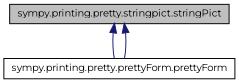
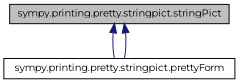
node "sympy.printing.pretty.prettyForm.prettyForm": label "sympy.printing.pretty.prettyForm.prettyForm" -> "sympy.printing.pretty.stringpict.prettyForm"
